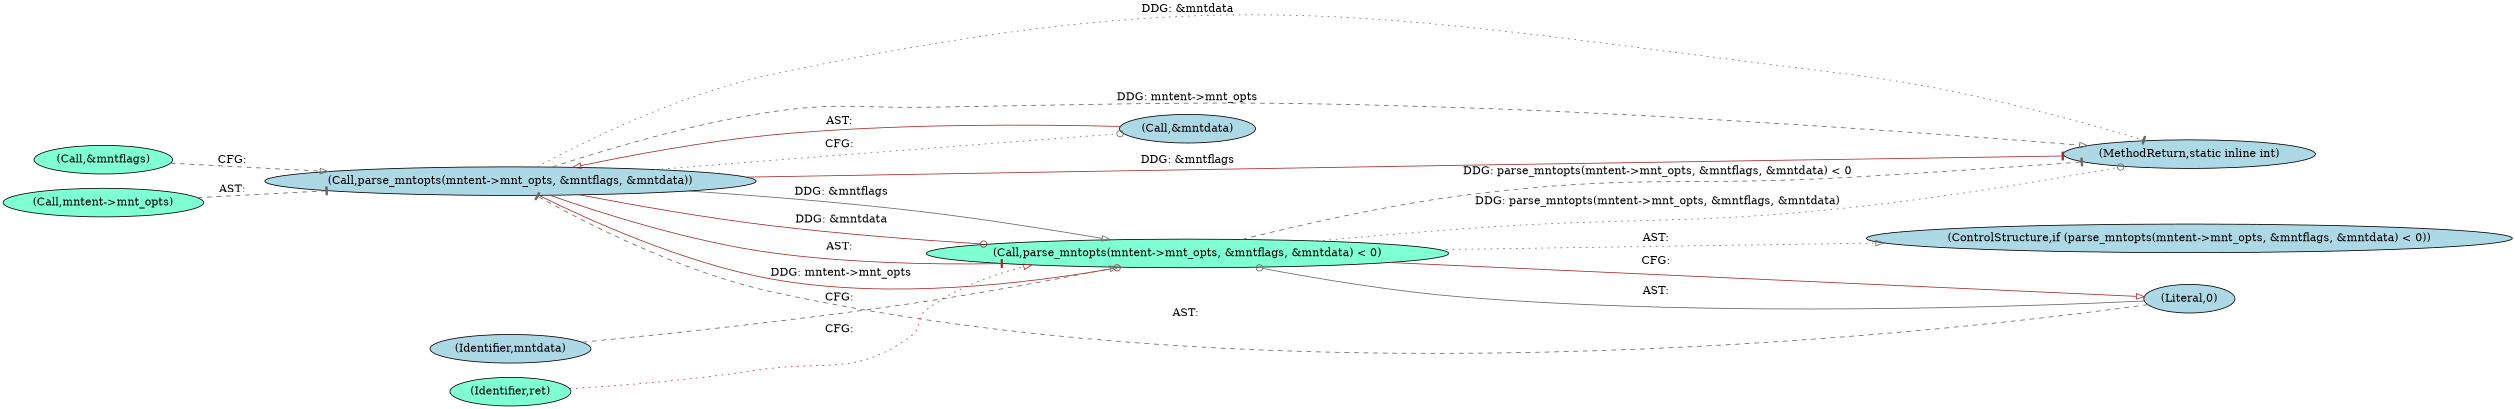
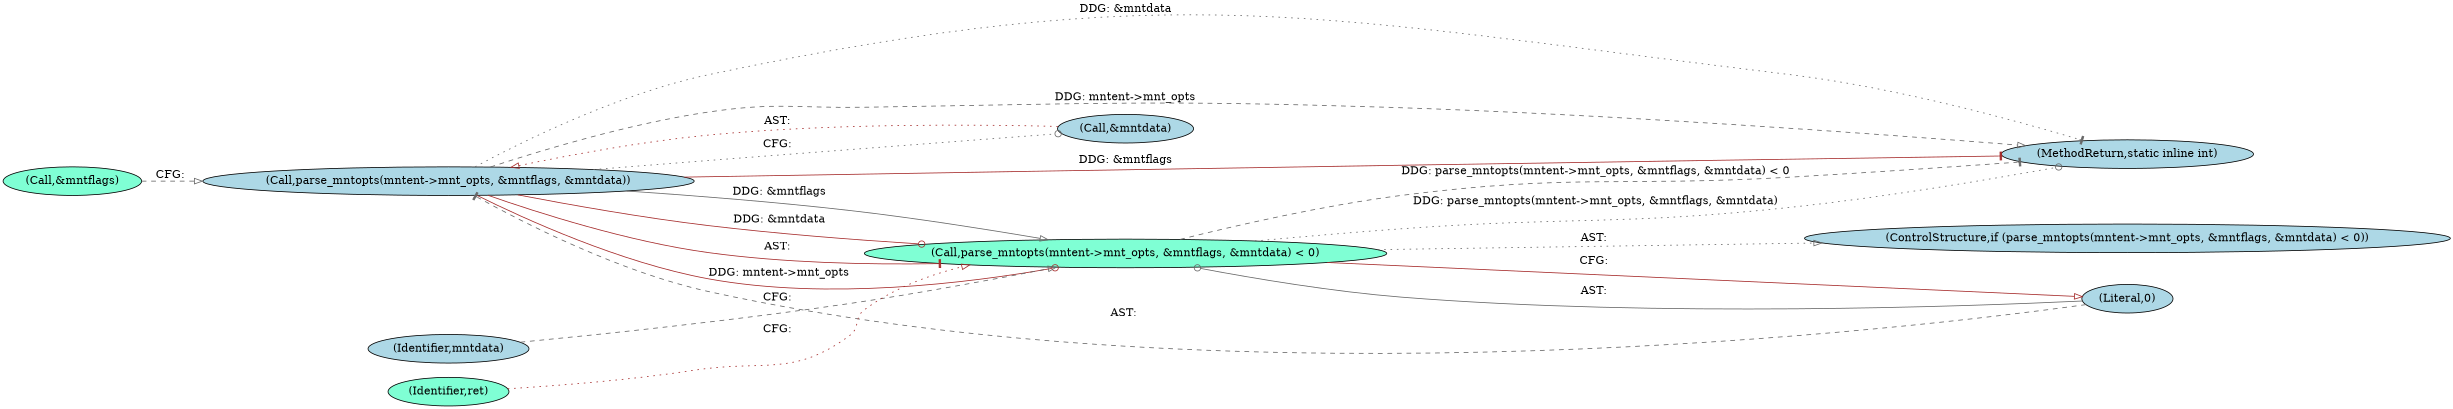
edge "(Call,&mntdata)" -> "(Call,parse_mntopts(mntent->mnt_opts, &mntflags, &mntdata))": style solid -> dotted
node "(Call,mntent->mnt_opts)": removed
